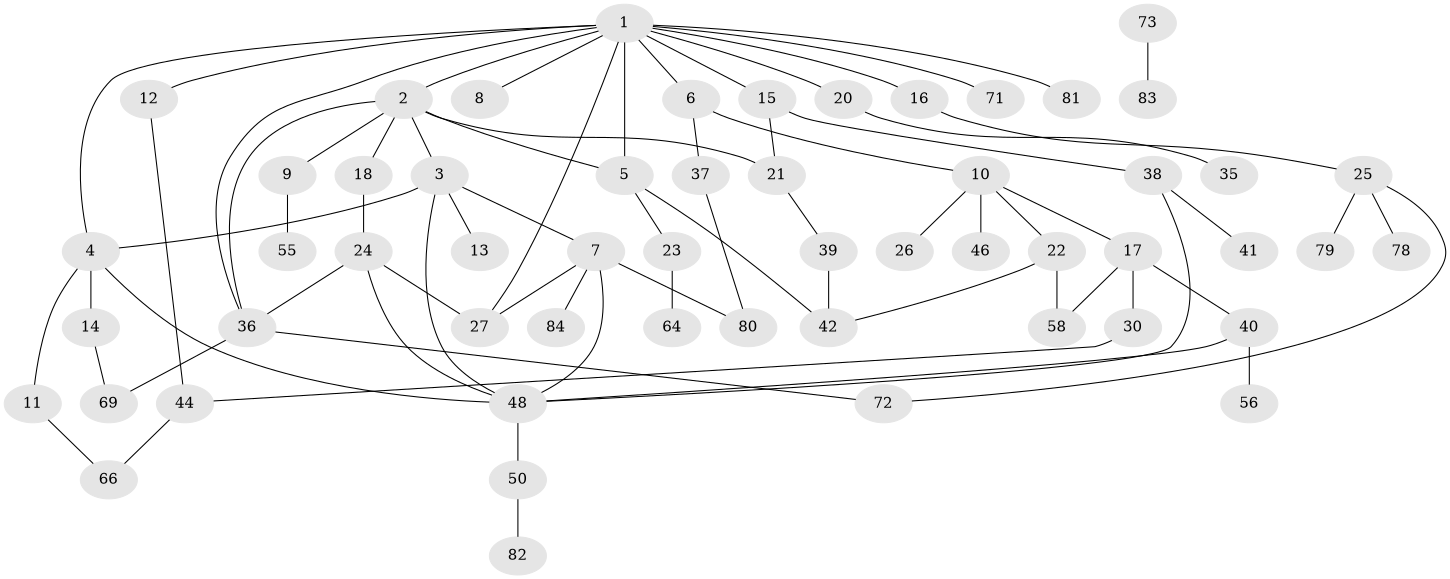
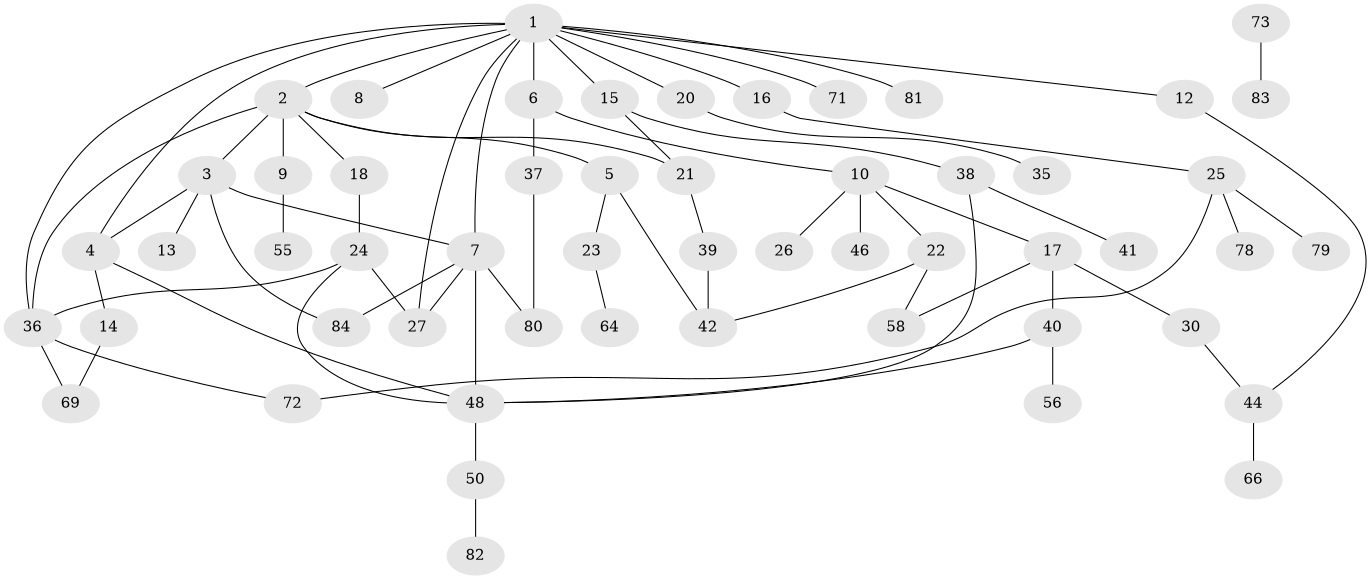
edge "1" -- "5": now "1" -- "7"
edge "3" -- "48": now "3" -- "84"
node "11": removed
